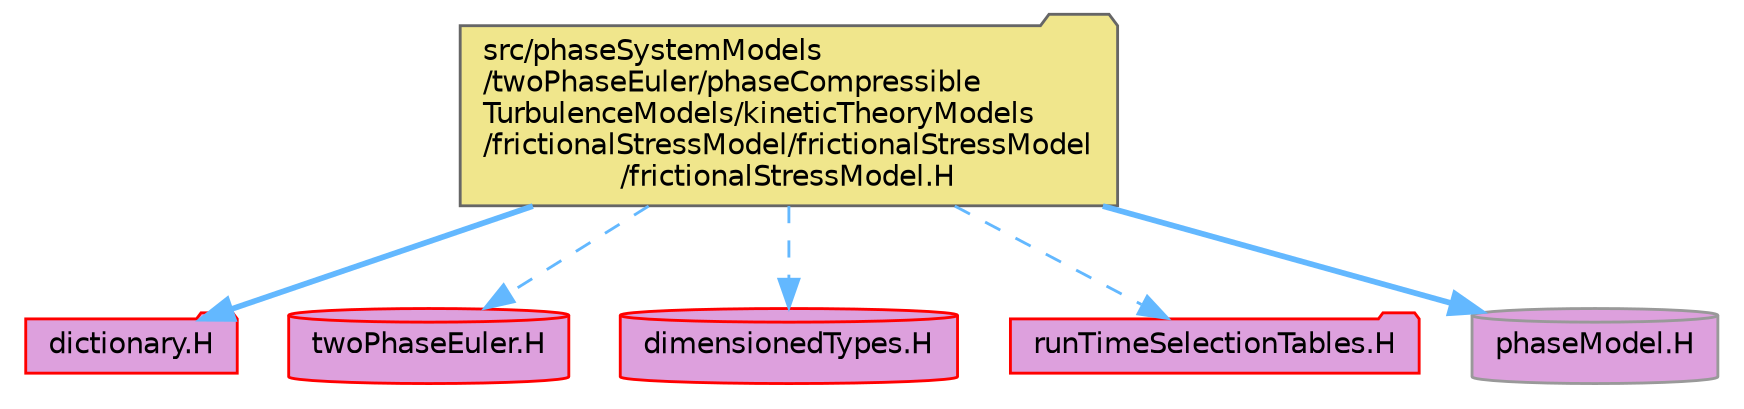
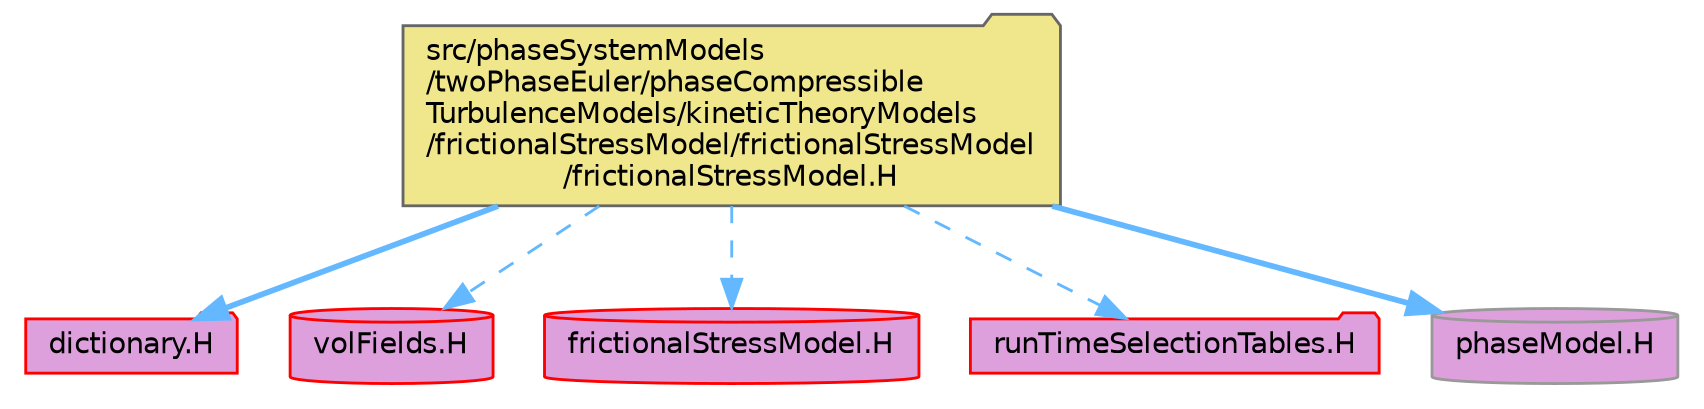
node "twoPhaseEuler.H": label "twoPhaseEuler.H" -> "volFields.H"
node "dimensionedTypes.H": label "dimensionedTypes.H" -> "frictionalStressModel.H"
